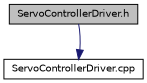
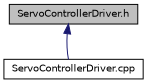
edge "ServoControllerDriver.h" -> "ServoControllerDriver.cpp": reversed
